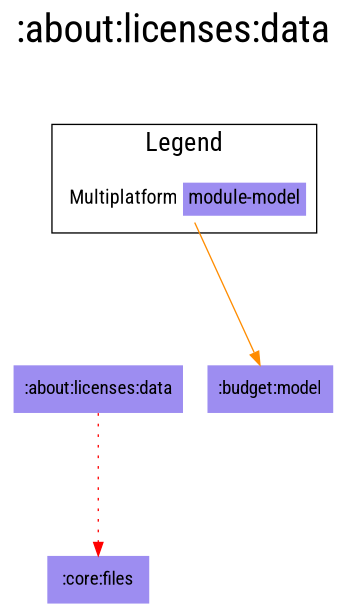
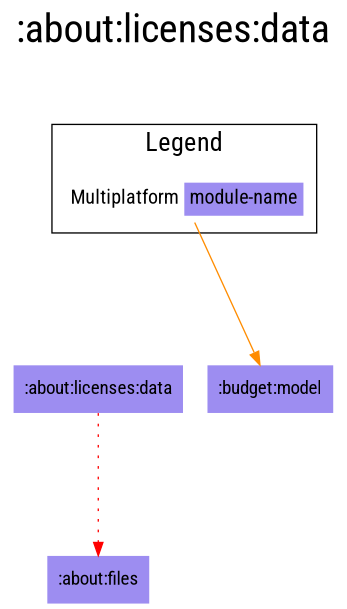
node "Multiplatform": text "module-model" -> "module-name"
node ":core:files": label ":core:files" -> ":about:files"
